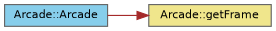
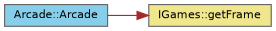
node "Arcade::getFrame": label "Arcade::getFrame" -> "IGames::getFrame"
